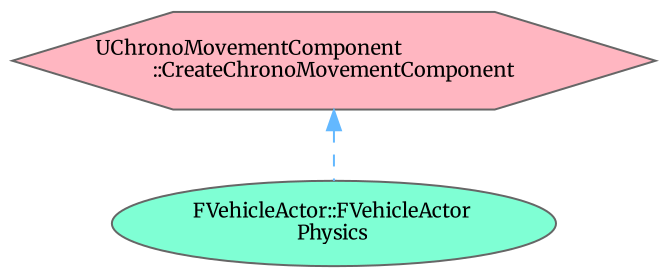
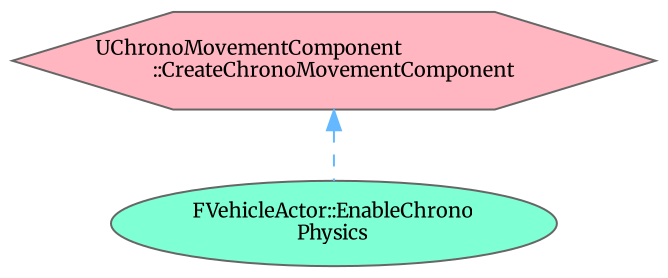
node "FVehicleActor::FVehicleActor Physics": label "FVehicleActor::FVehicleActor Physics" -> "FVehicleActor::EnableChrono Physics"
